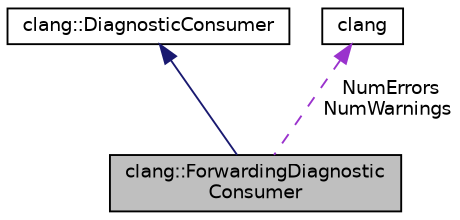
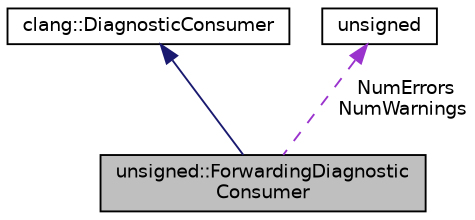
node "clang": label "clang" -> "unsigned"
node "clang::ForwardingDiagnostic Consumer": label "clang::ForwardingDiagnostic Consumer" -> "unsigned::ForwardingDiagnostic Consumer"
